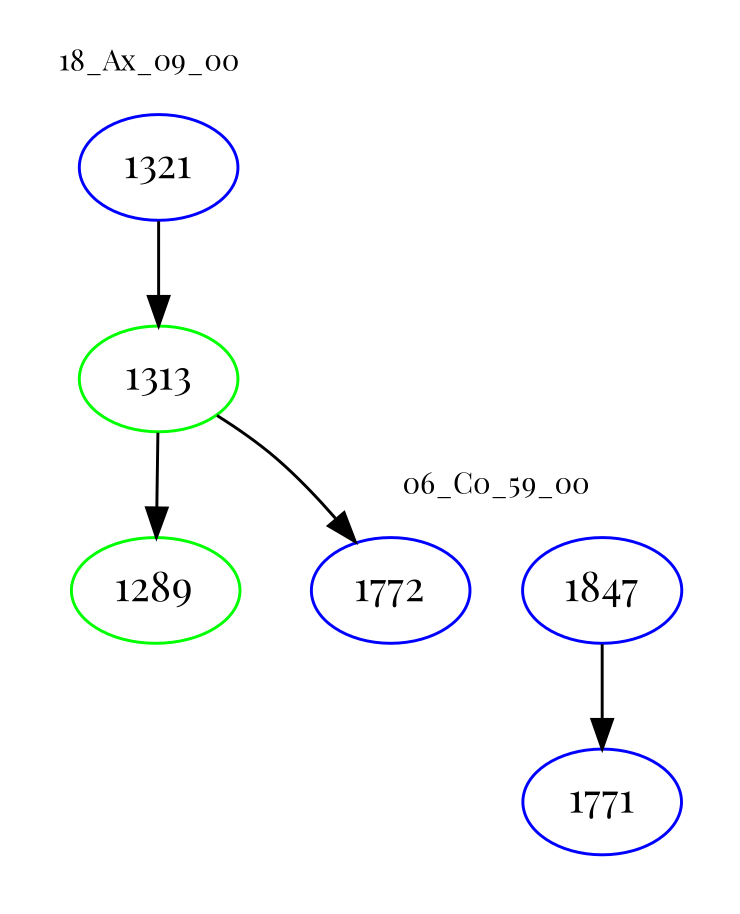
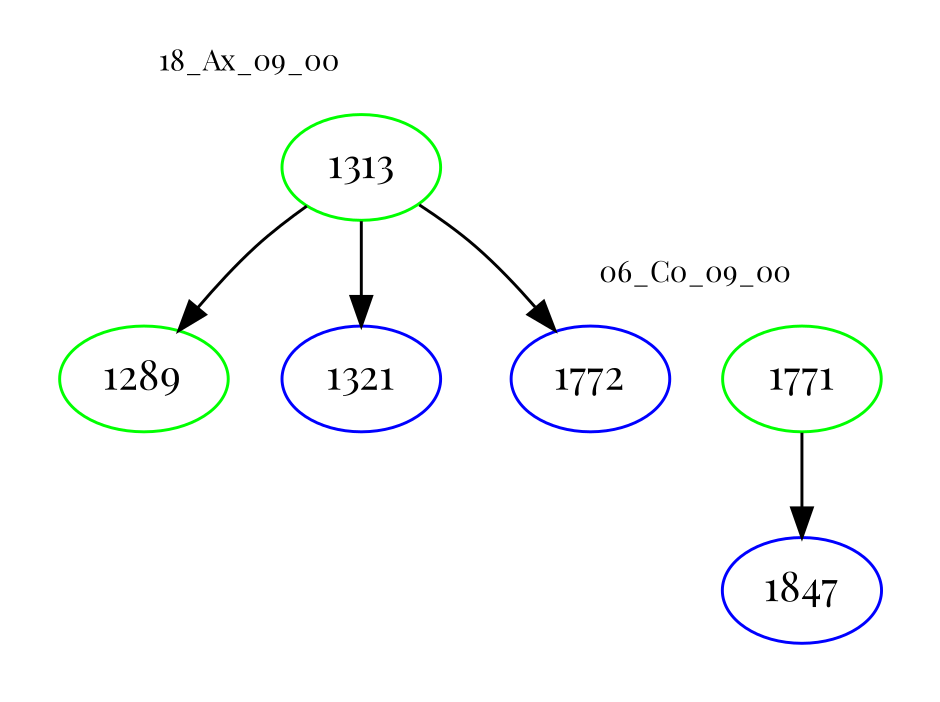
edge "1321" -> "1313": reversed
cluster "06_C0_59_00": label "06_C0_59_00" -> "06_C0_09_00"
edge "1847" -> "1771": reversed
node "1771": color blue -> green
